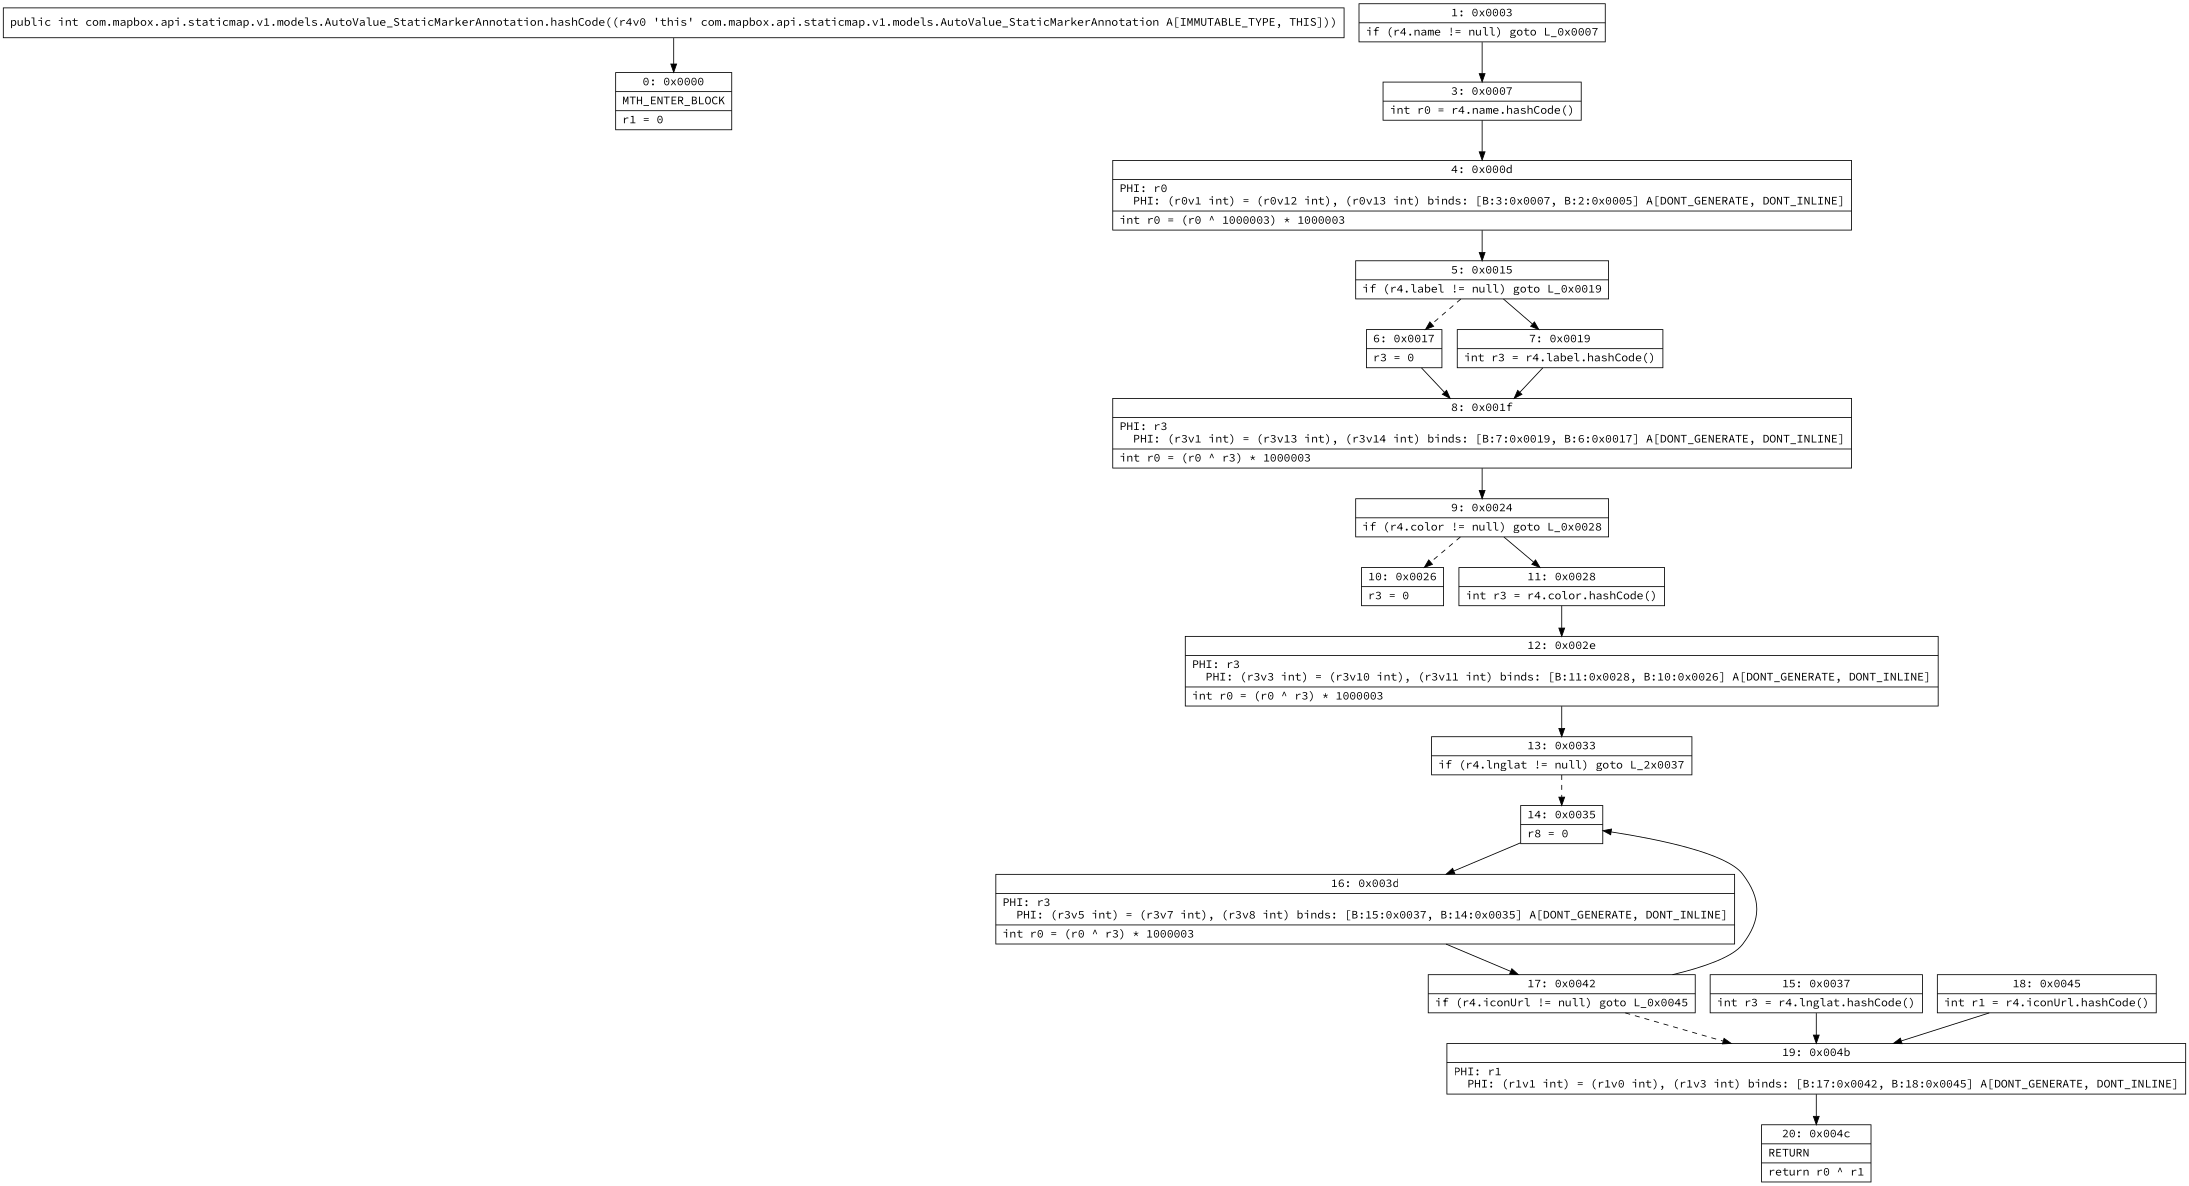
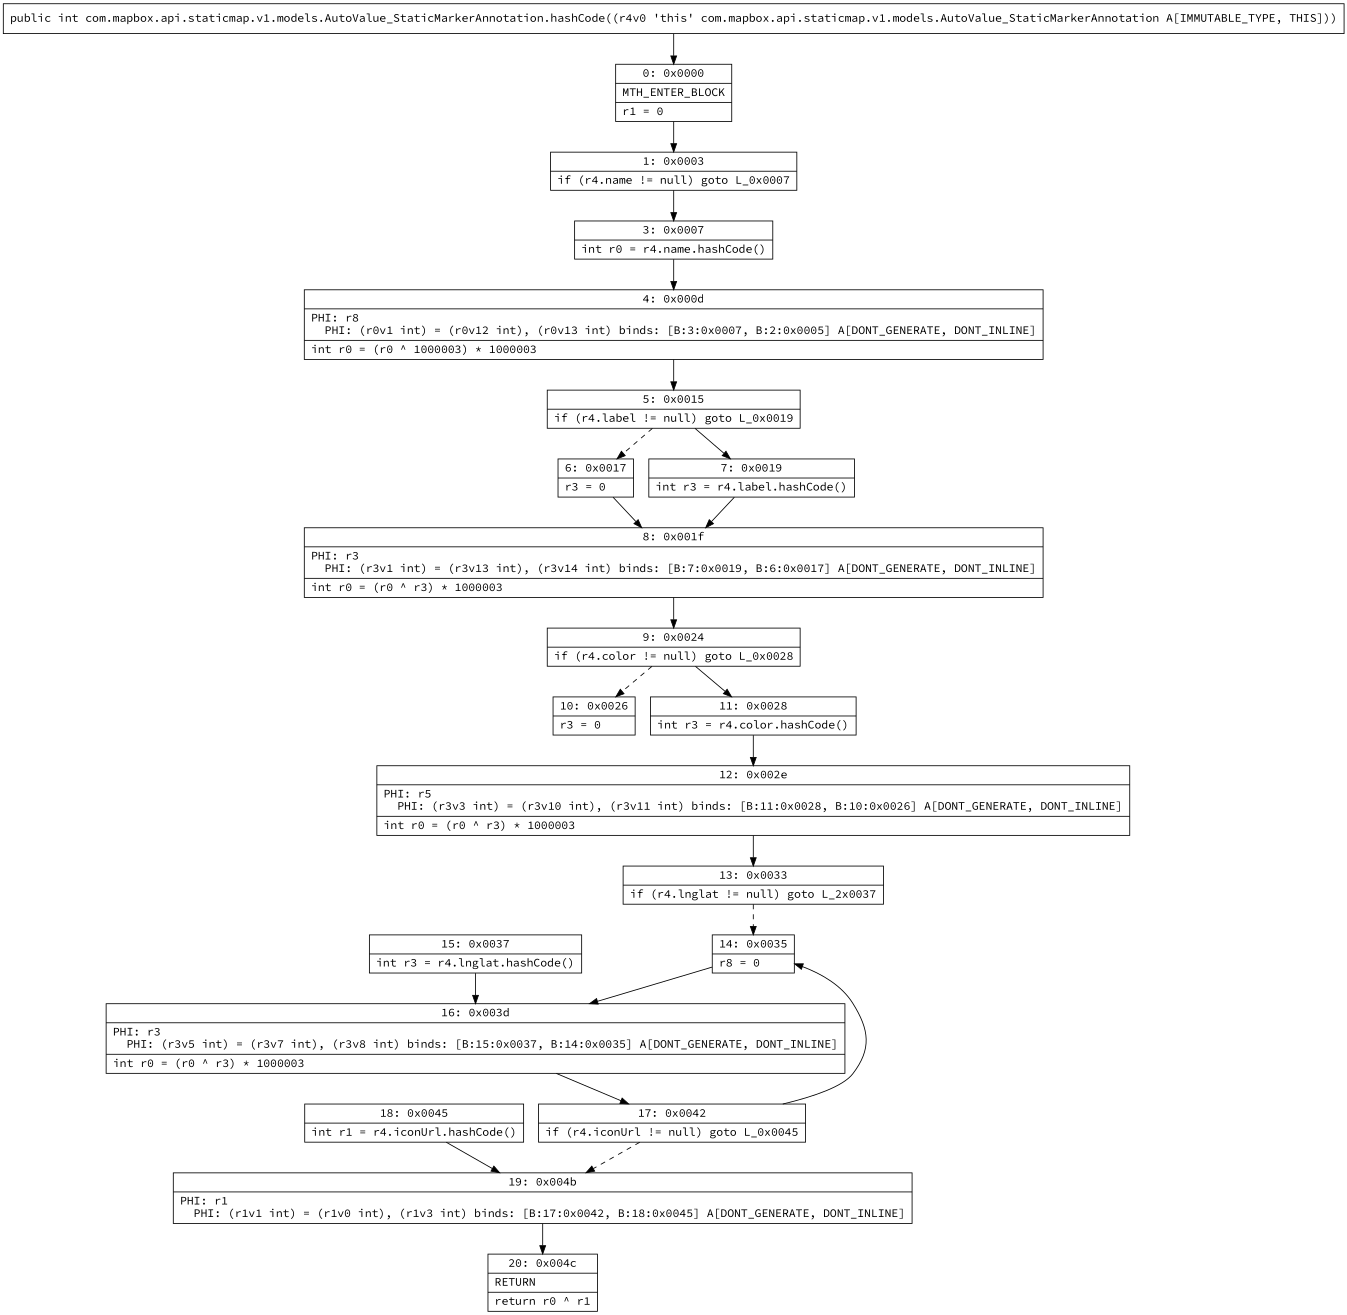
edge "0: 0x0000" -> "1: 0x0003": added
node "4: 0x000d": text "PHI: r0" -> "PHI: r8"
node "12: 0x002e": text "PHI: r3" -> "PHI: r5"
edge "15: 0x0037" -> "19: 0x004b": now "15: 0x0037" -> "16: 0x003d"
